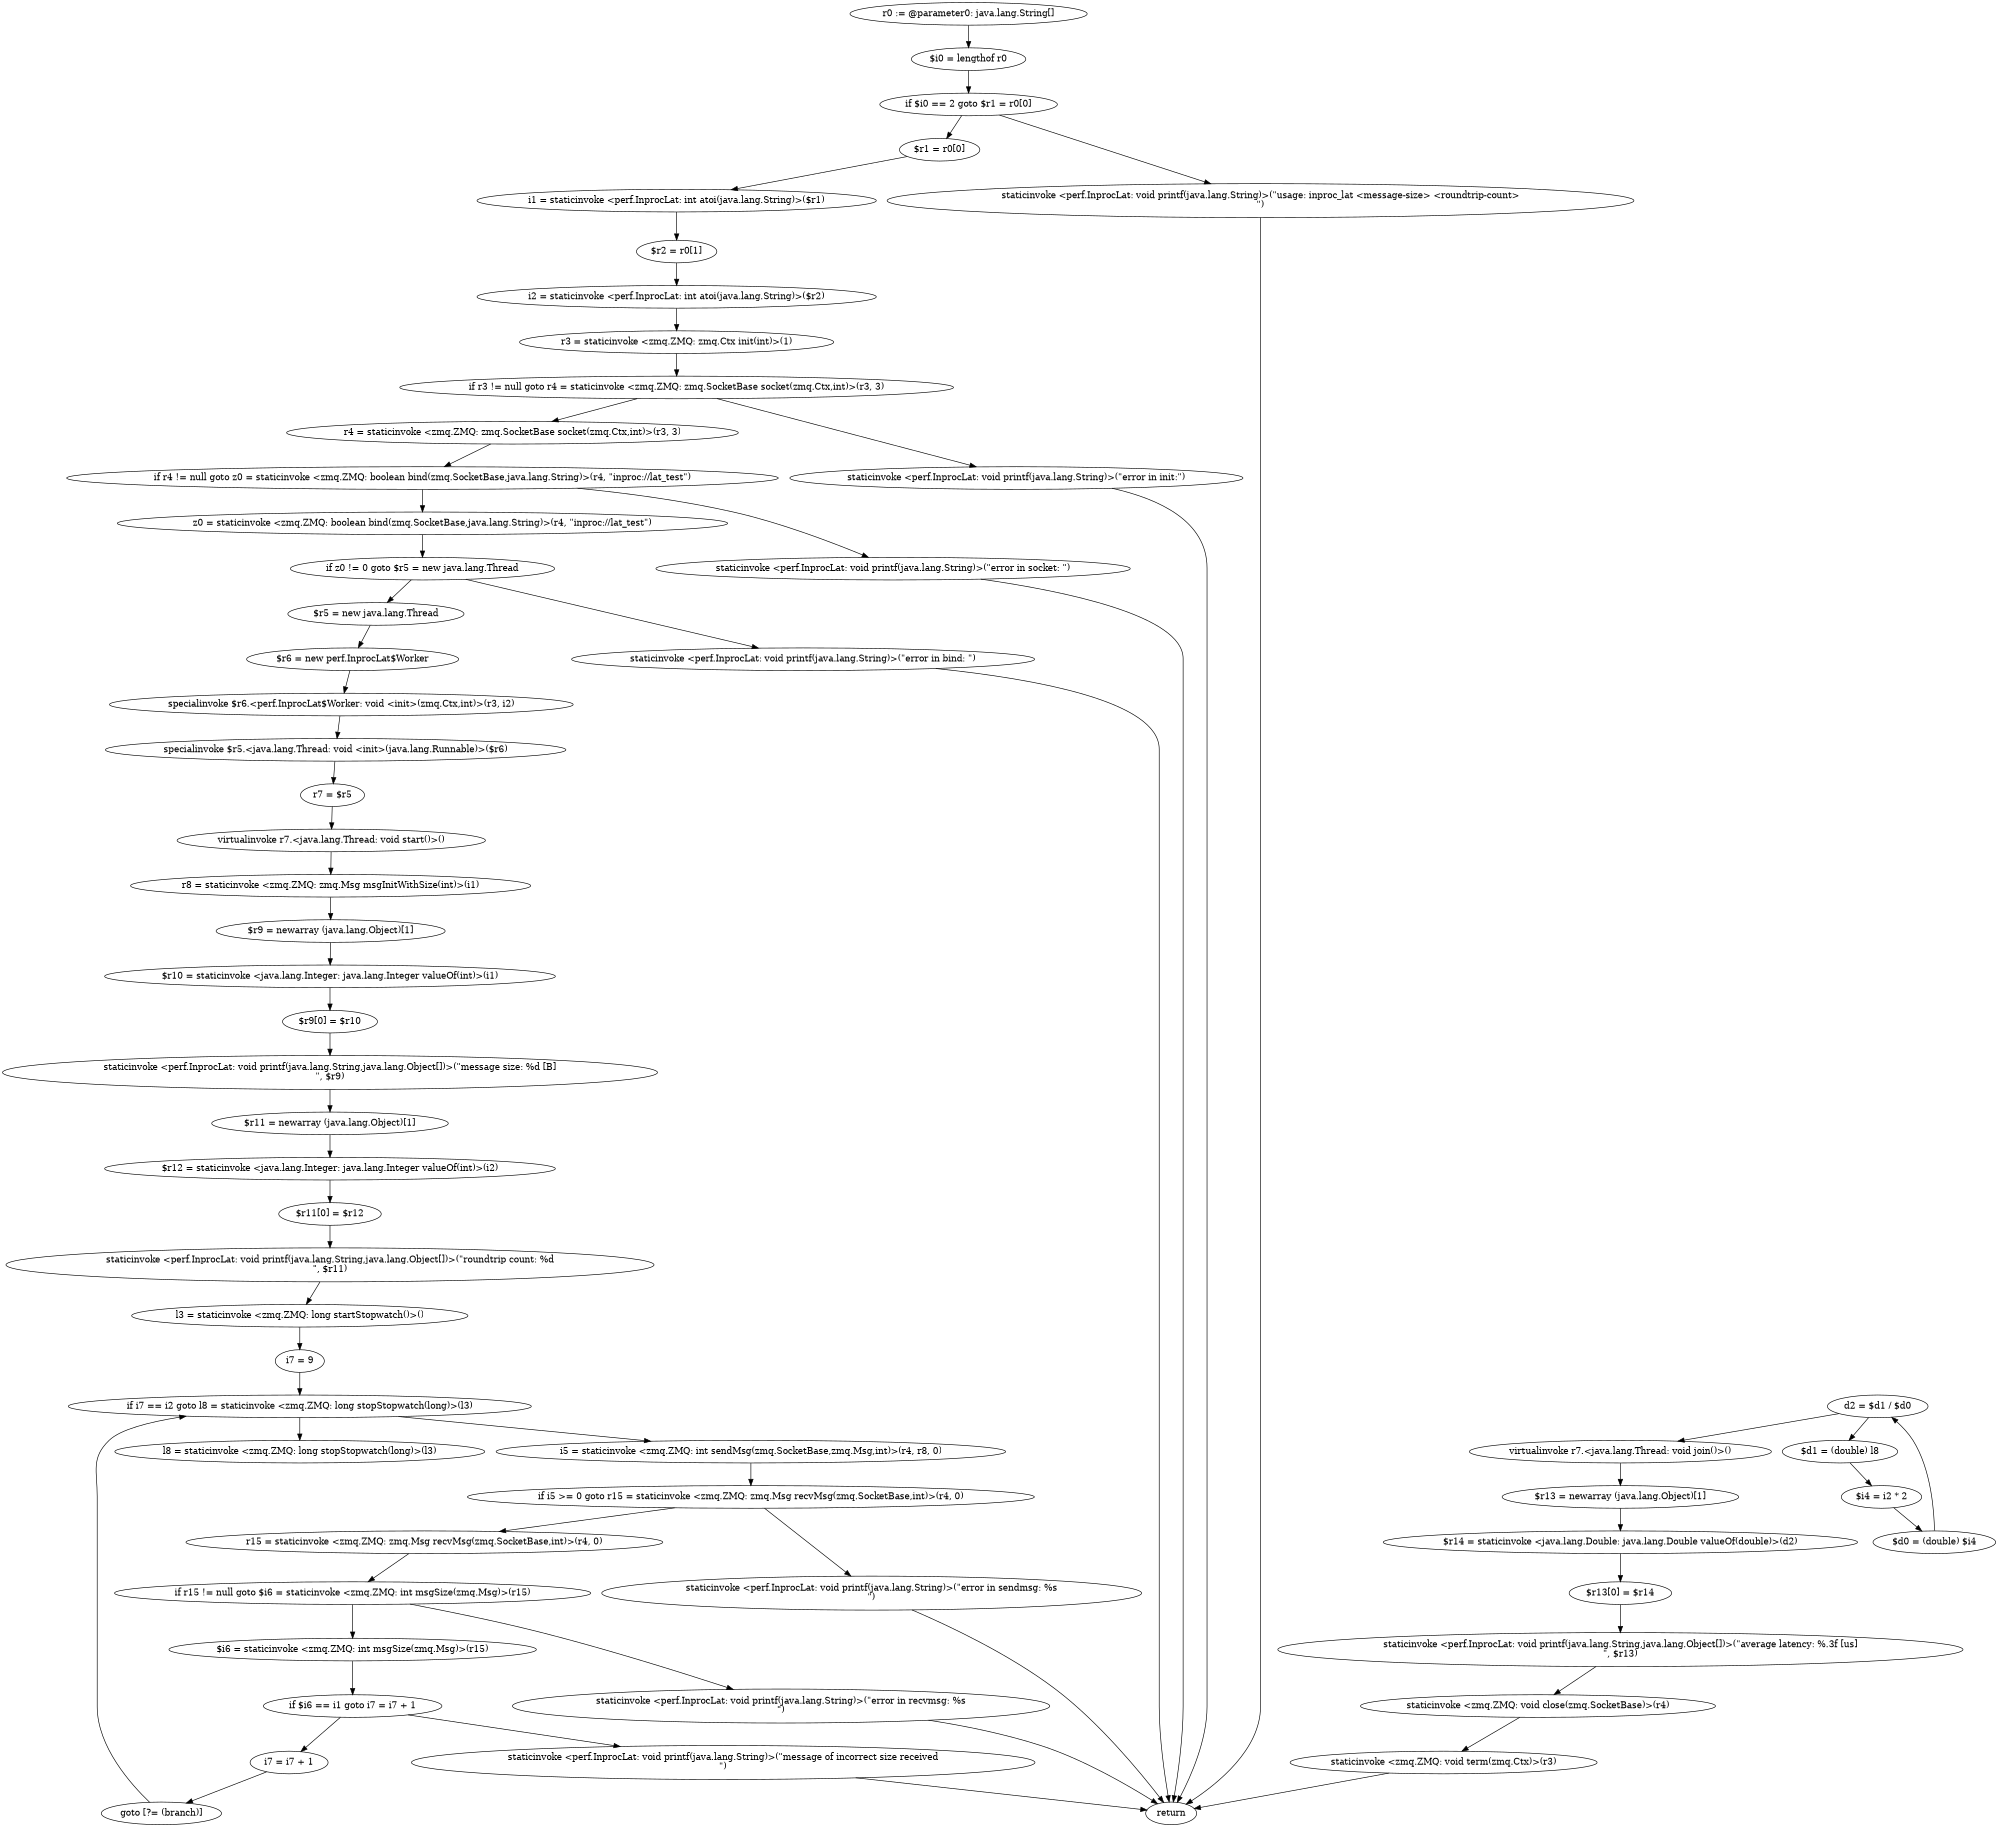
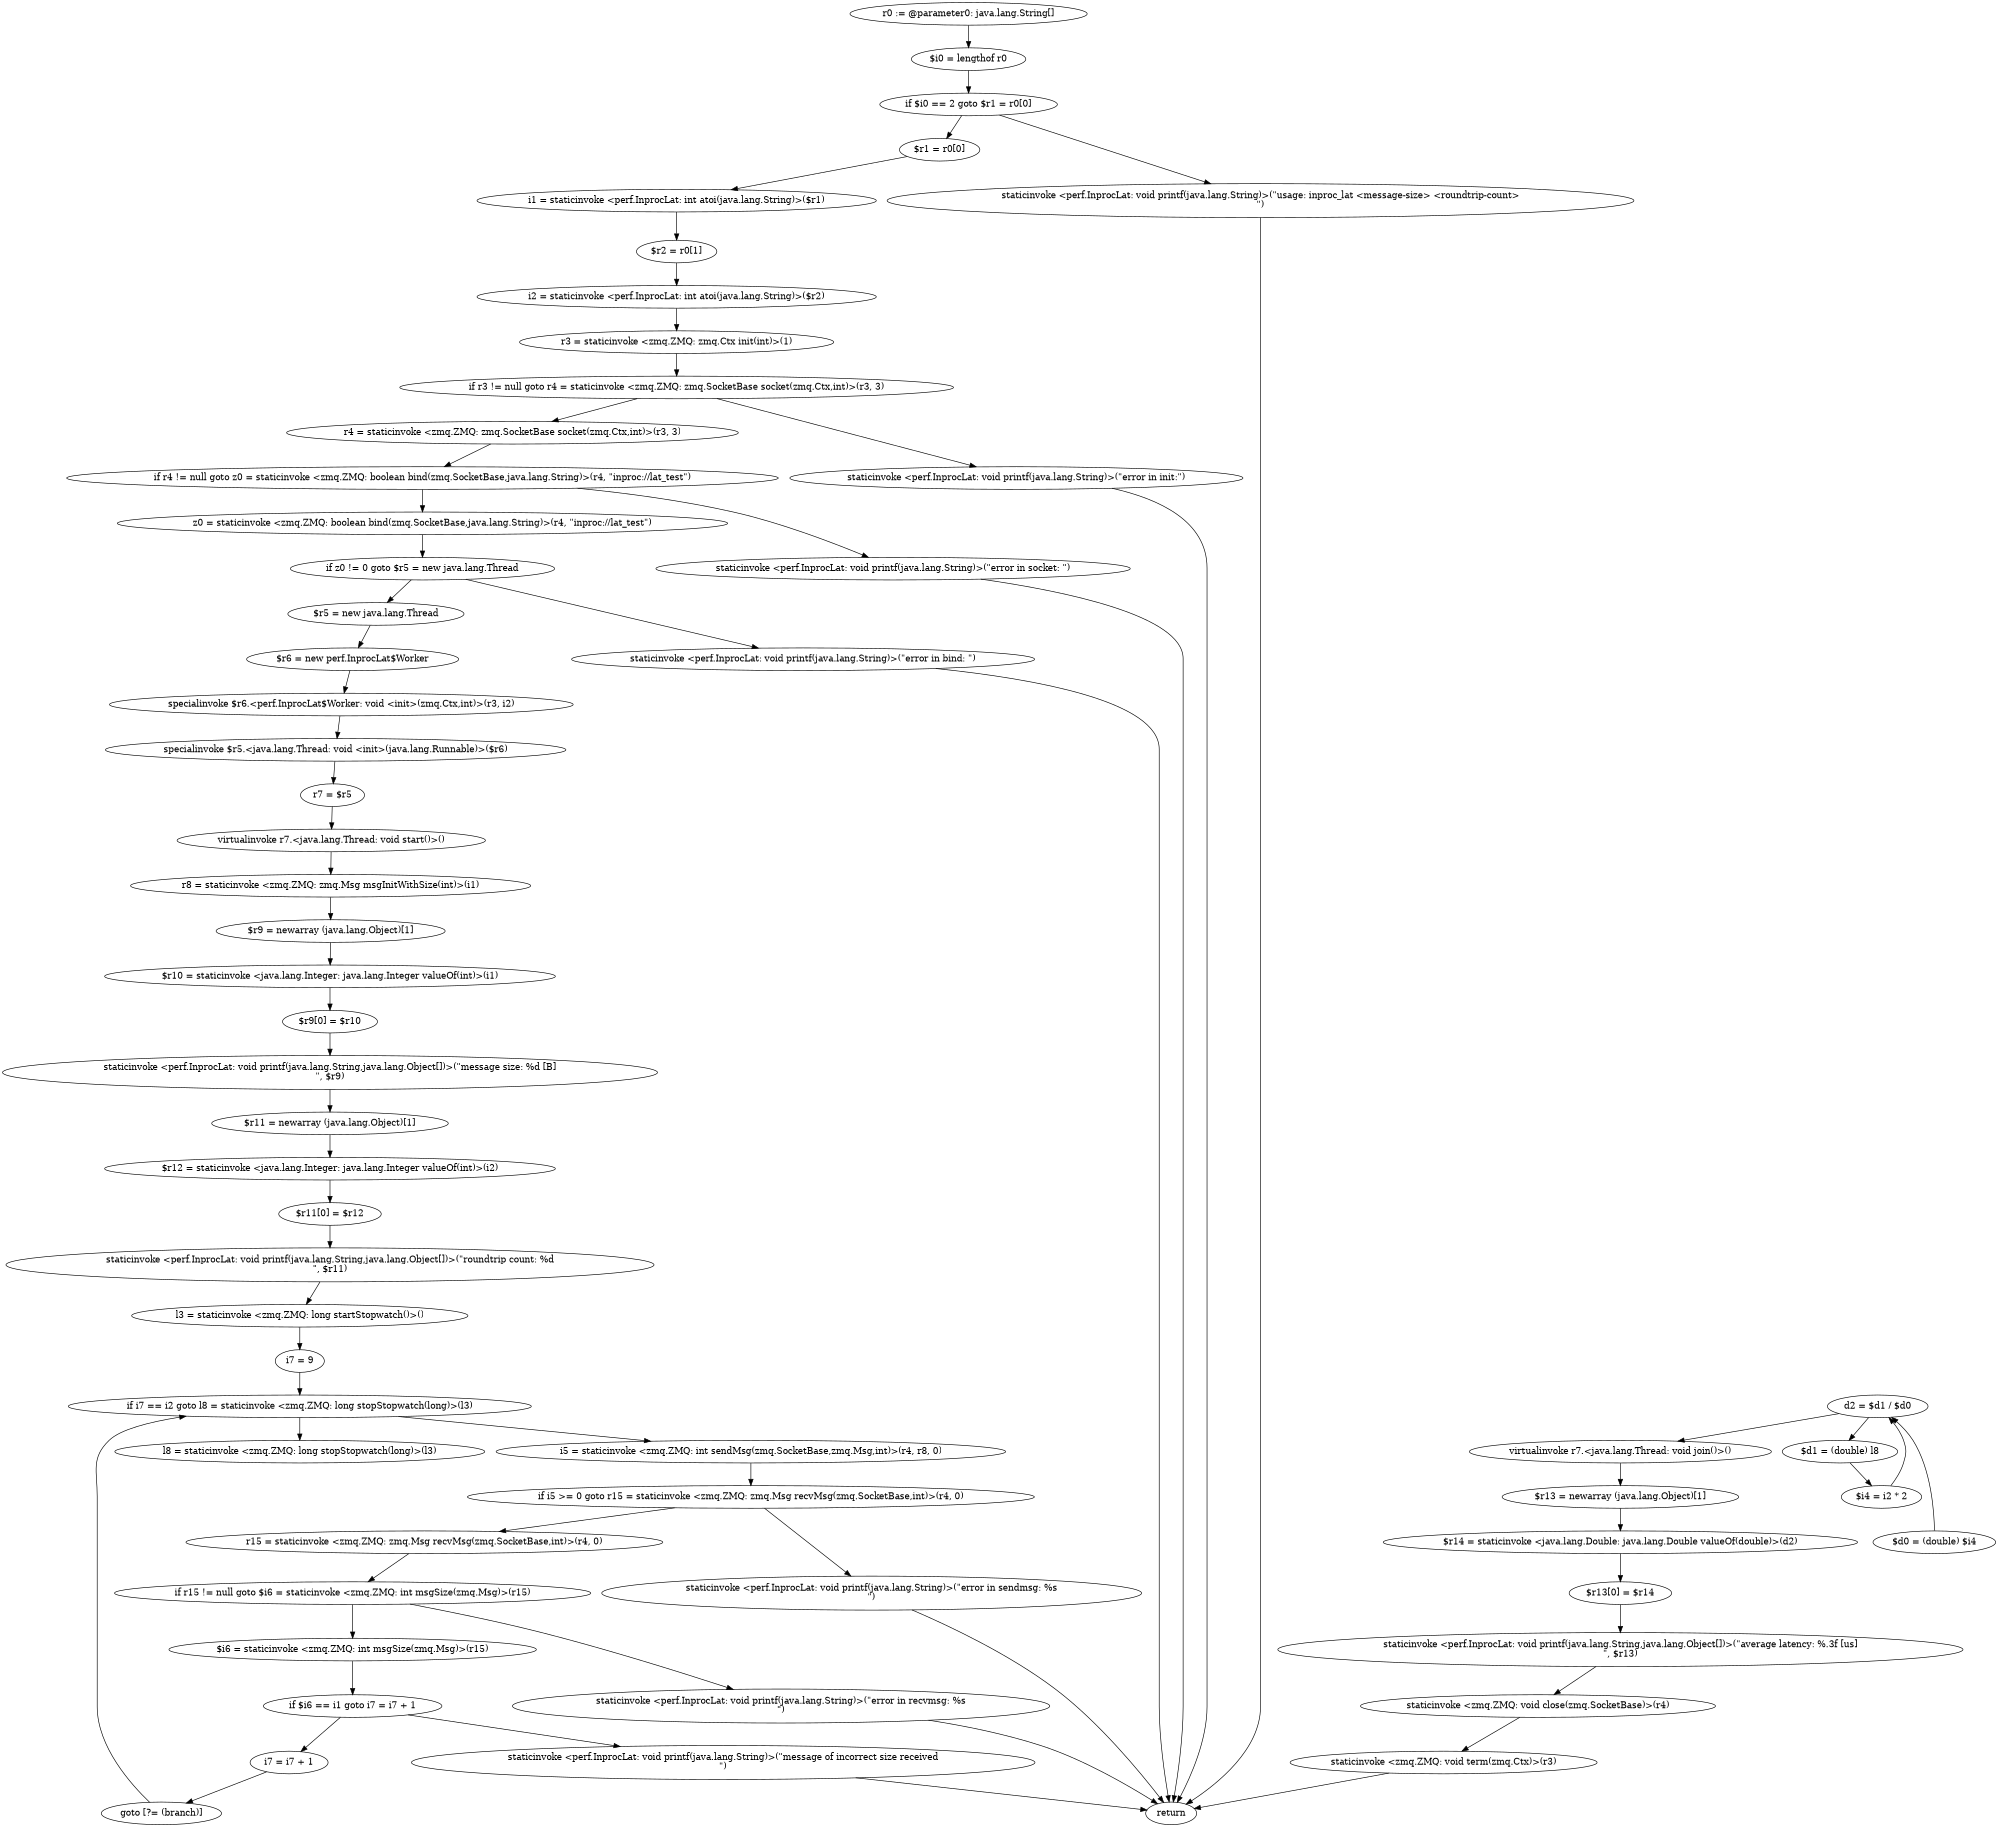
edge "$i4 = i2 * 2" -> "$d0 = (double) $i4": now "$i4 = i2 * 2" -> "d2 = $d1 / $d0"
